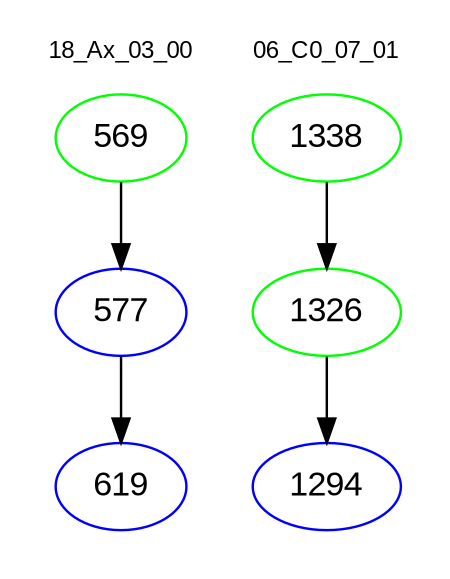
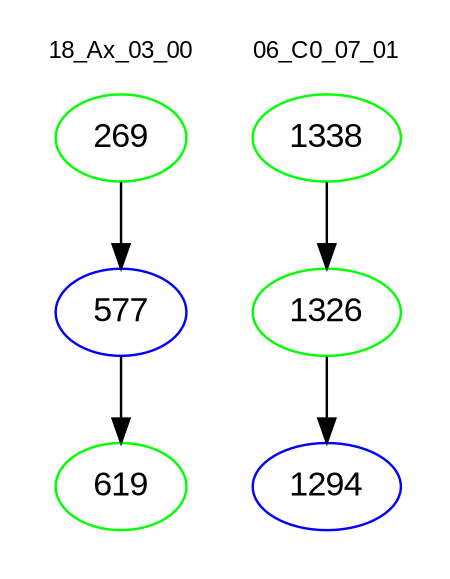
node "569": label "569" -> "269"
node "619": color blue -> green
